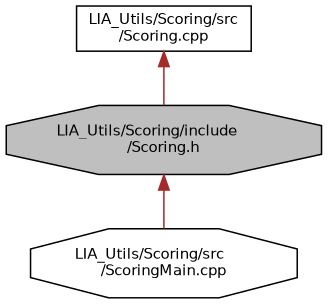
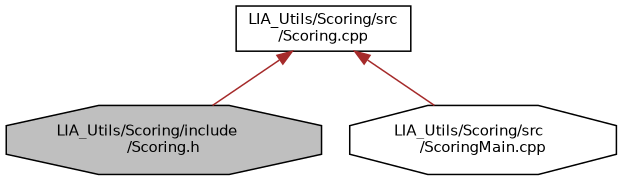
edge "LIA_Utils/Scoring/src /ScoringMain.cpp" -> "LIA_Utils/Scoring/include /Scoring.h": now "LIA_Utils/Scoring/src /ScoringMain.cpp" -> "LIA_Utils/Scoring/src /Scoring.cpp"
